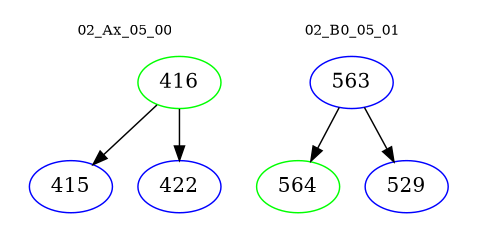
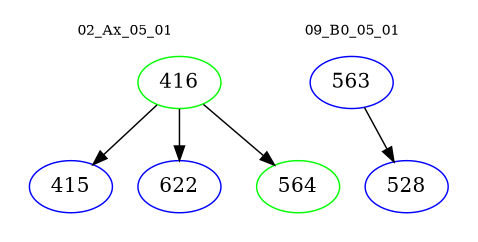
cluster "02_Ax_05_00": label "02_Ax_05_00" -> "02_Ax_05_01"
cluster "02_B0_05_01": label "02_B0_05_01" -> "09_B0_05_01"
edge "563" -> "564": now "416" -> "564"
node "422": label "422" -> "622"
node "529": label "529" -> "528"
